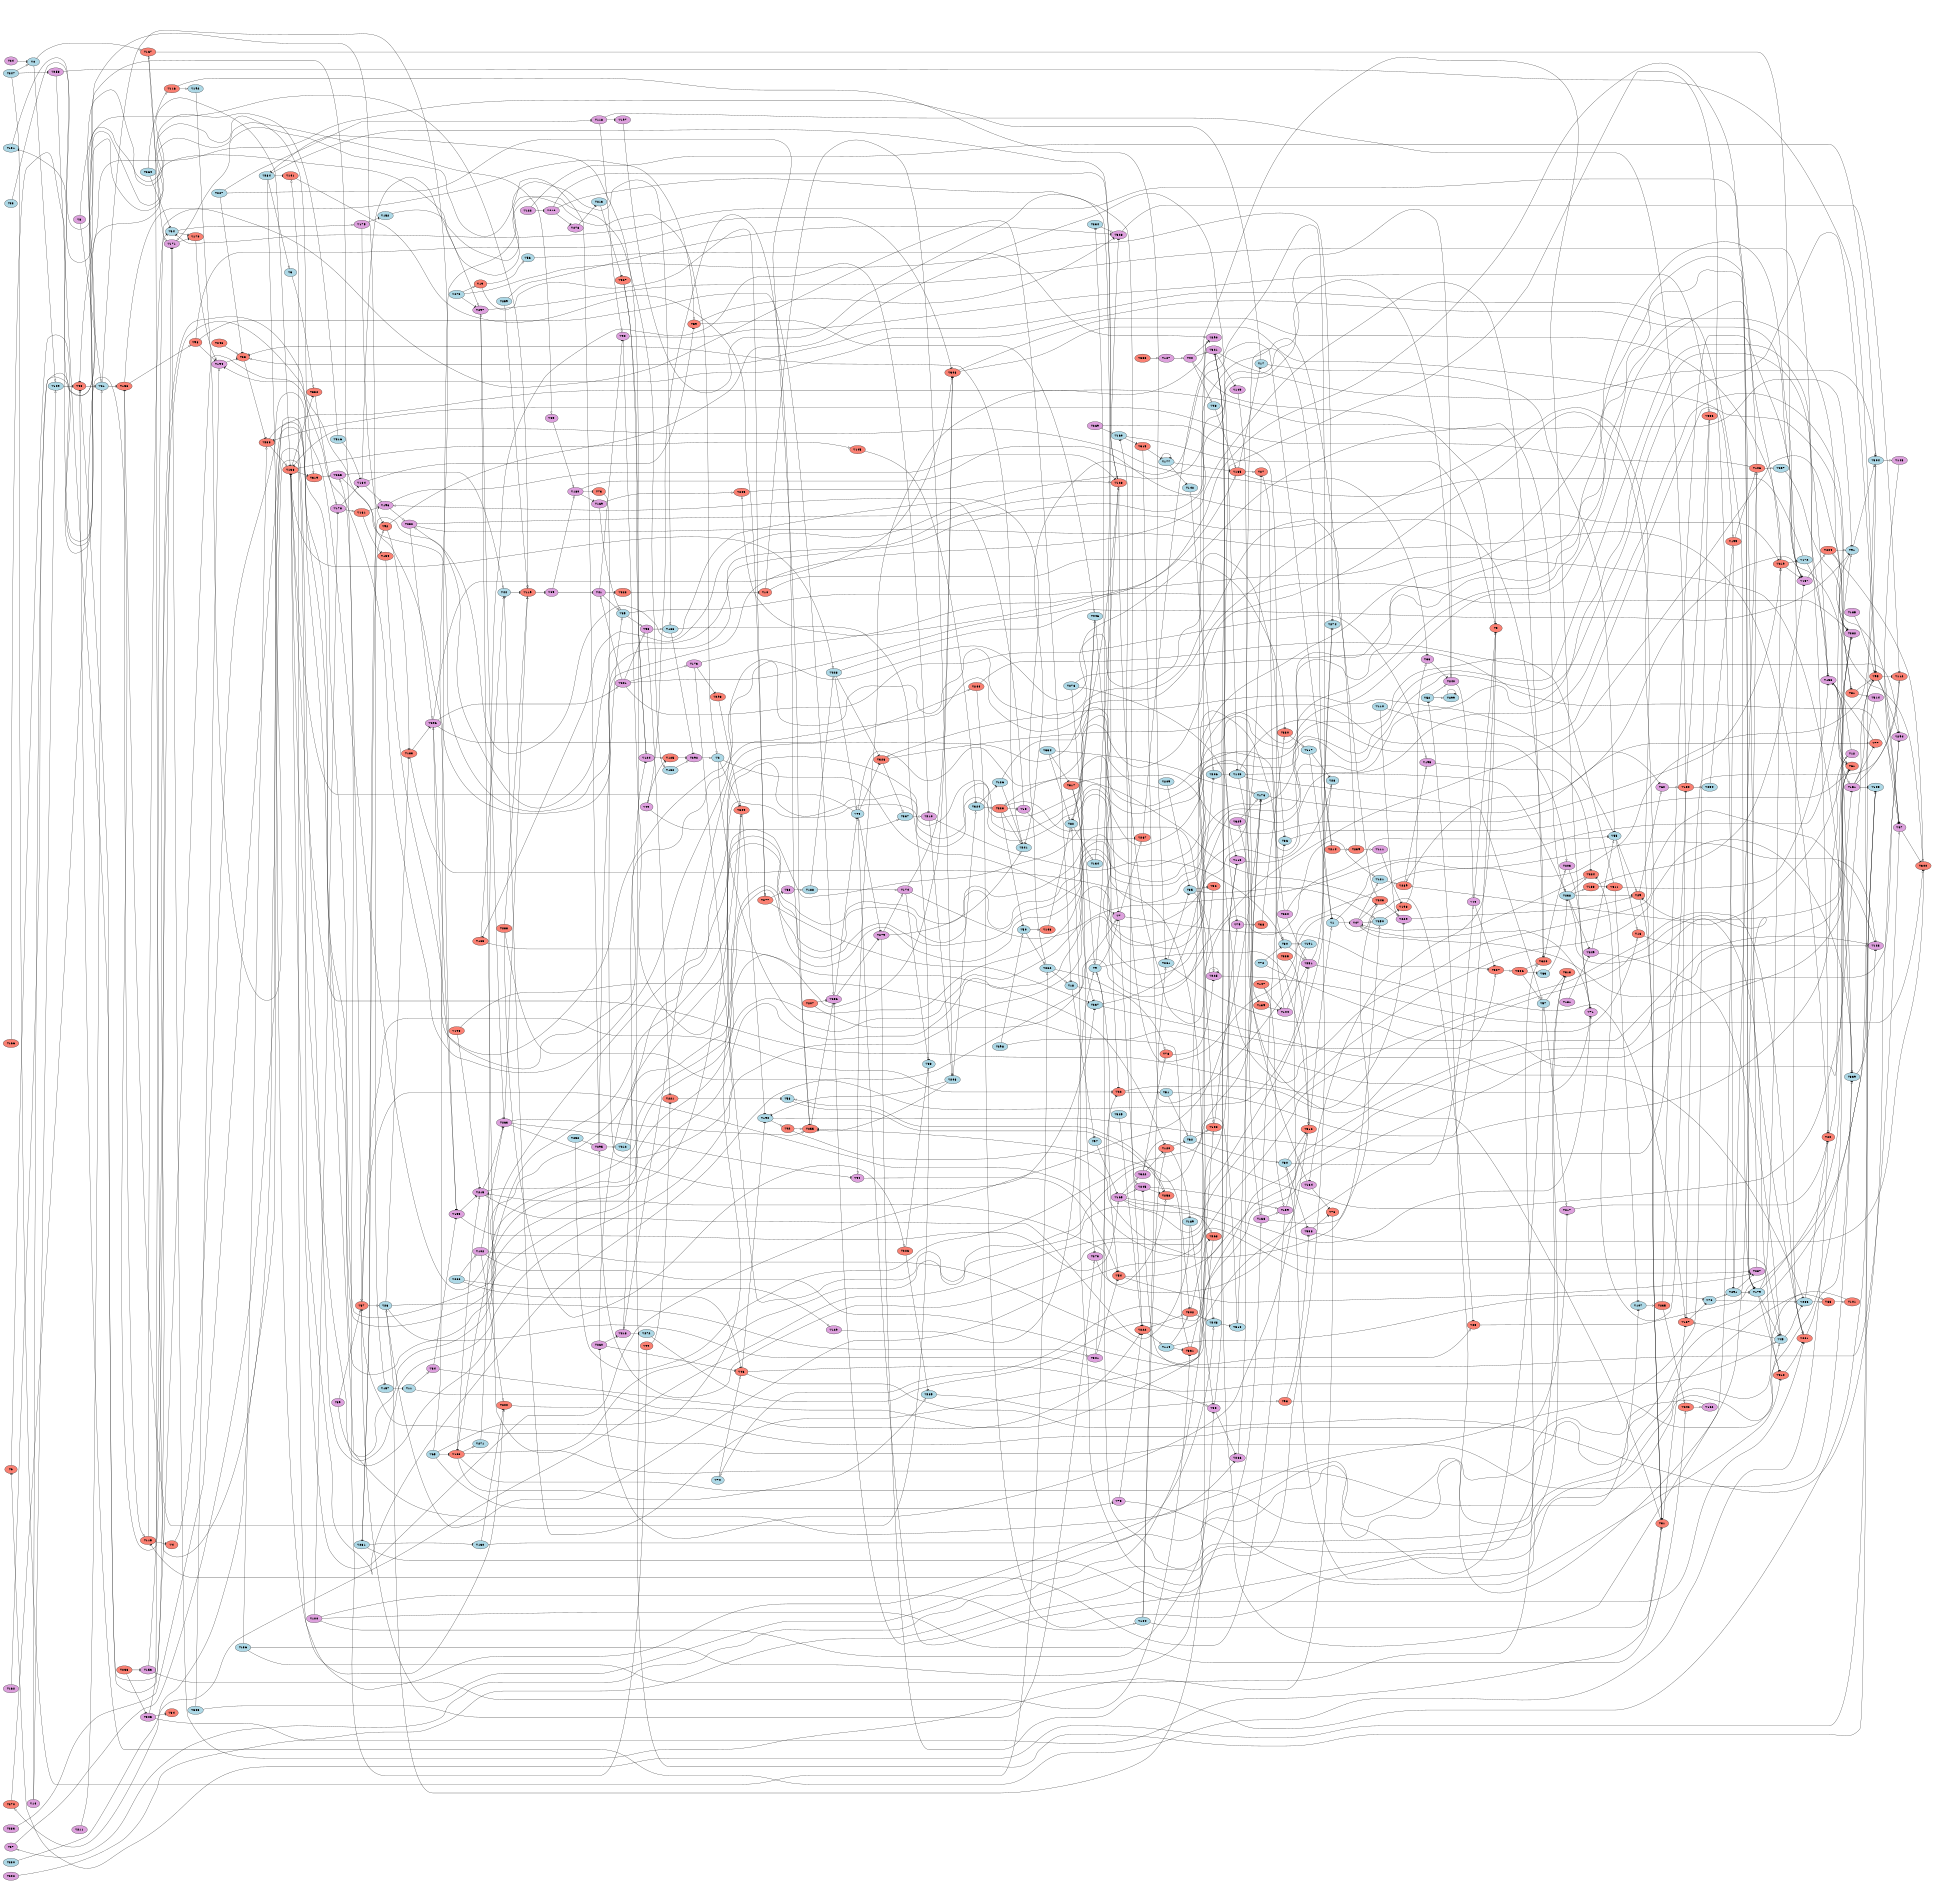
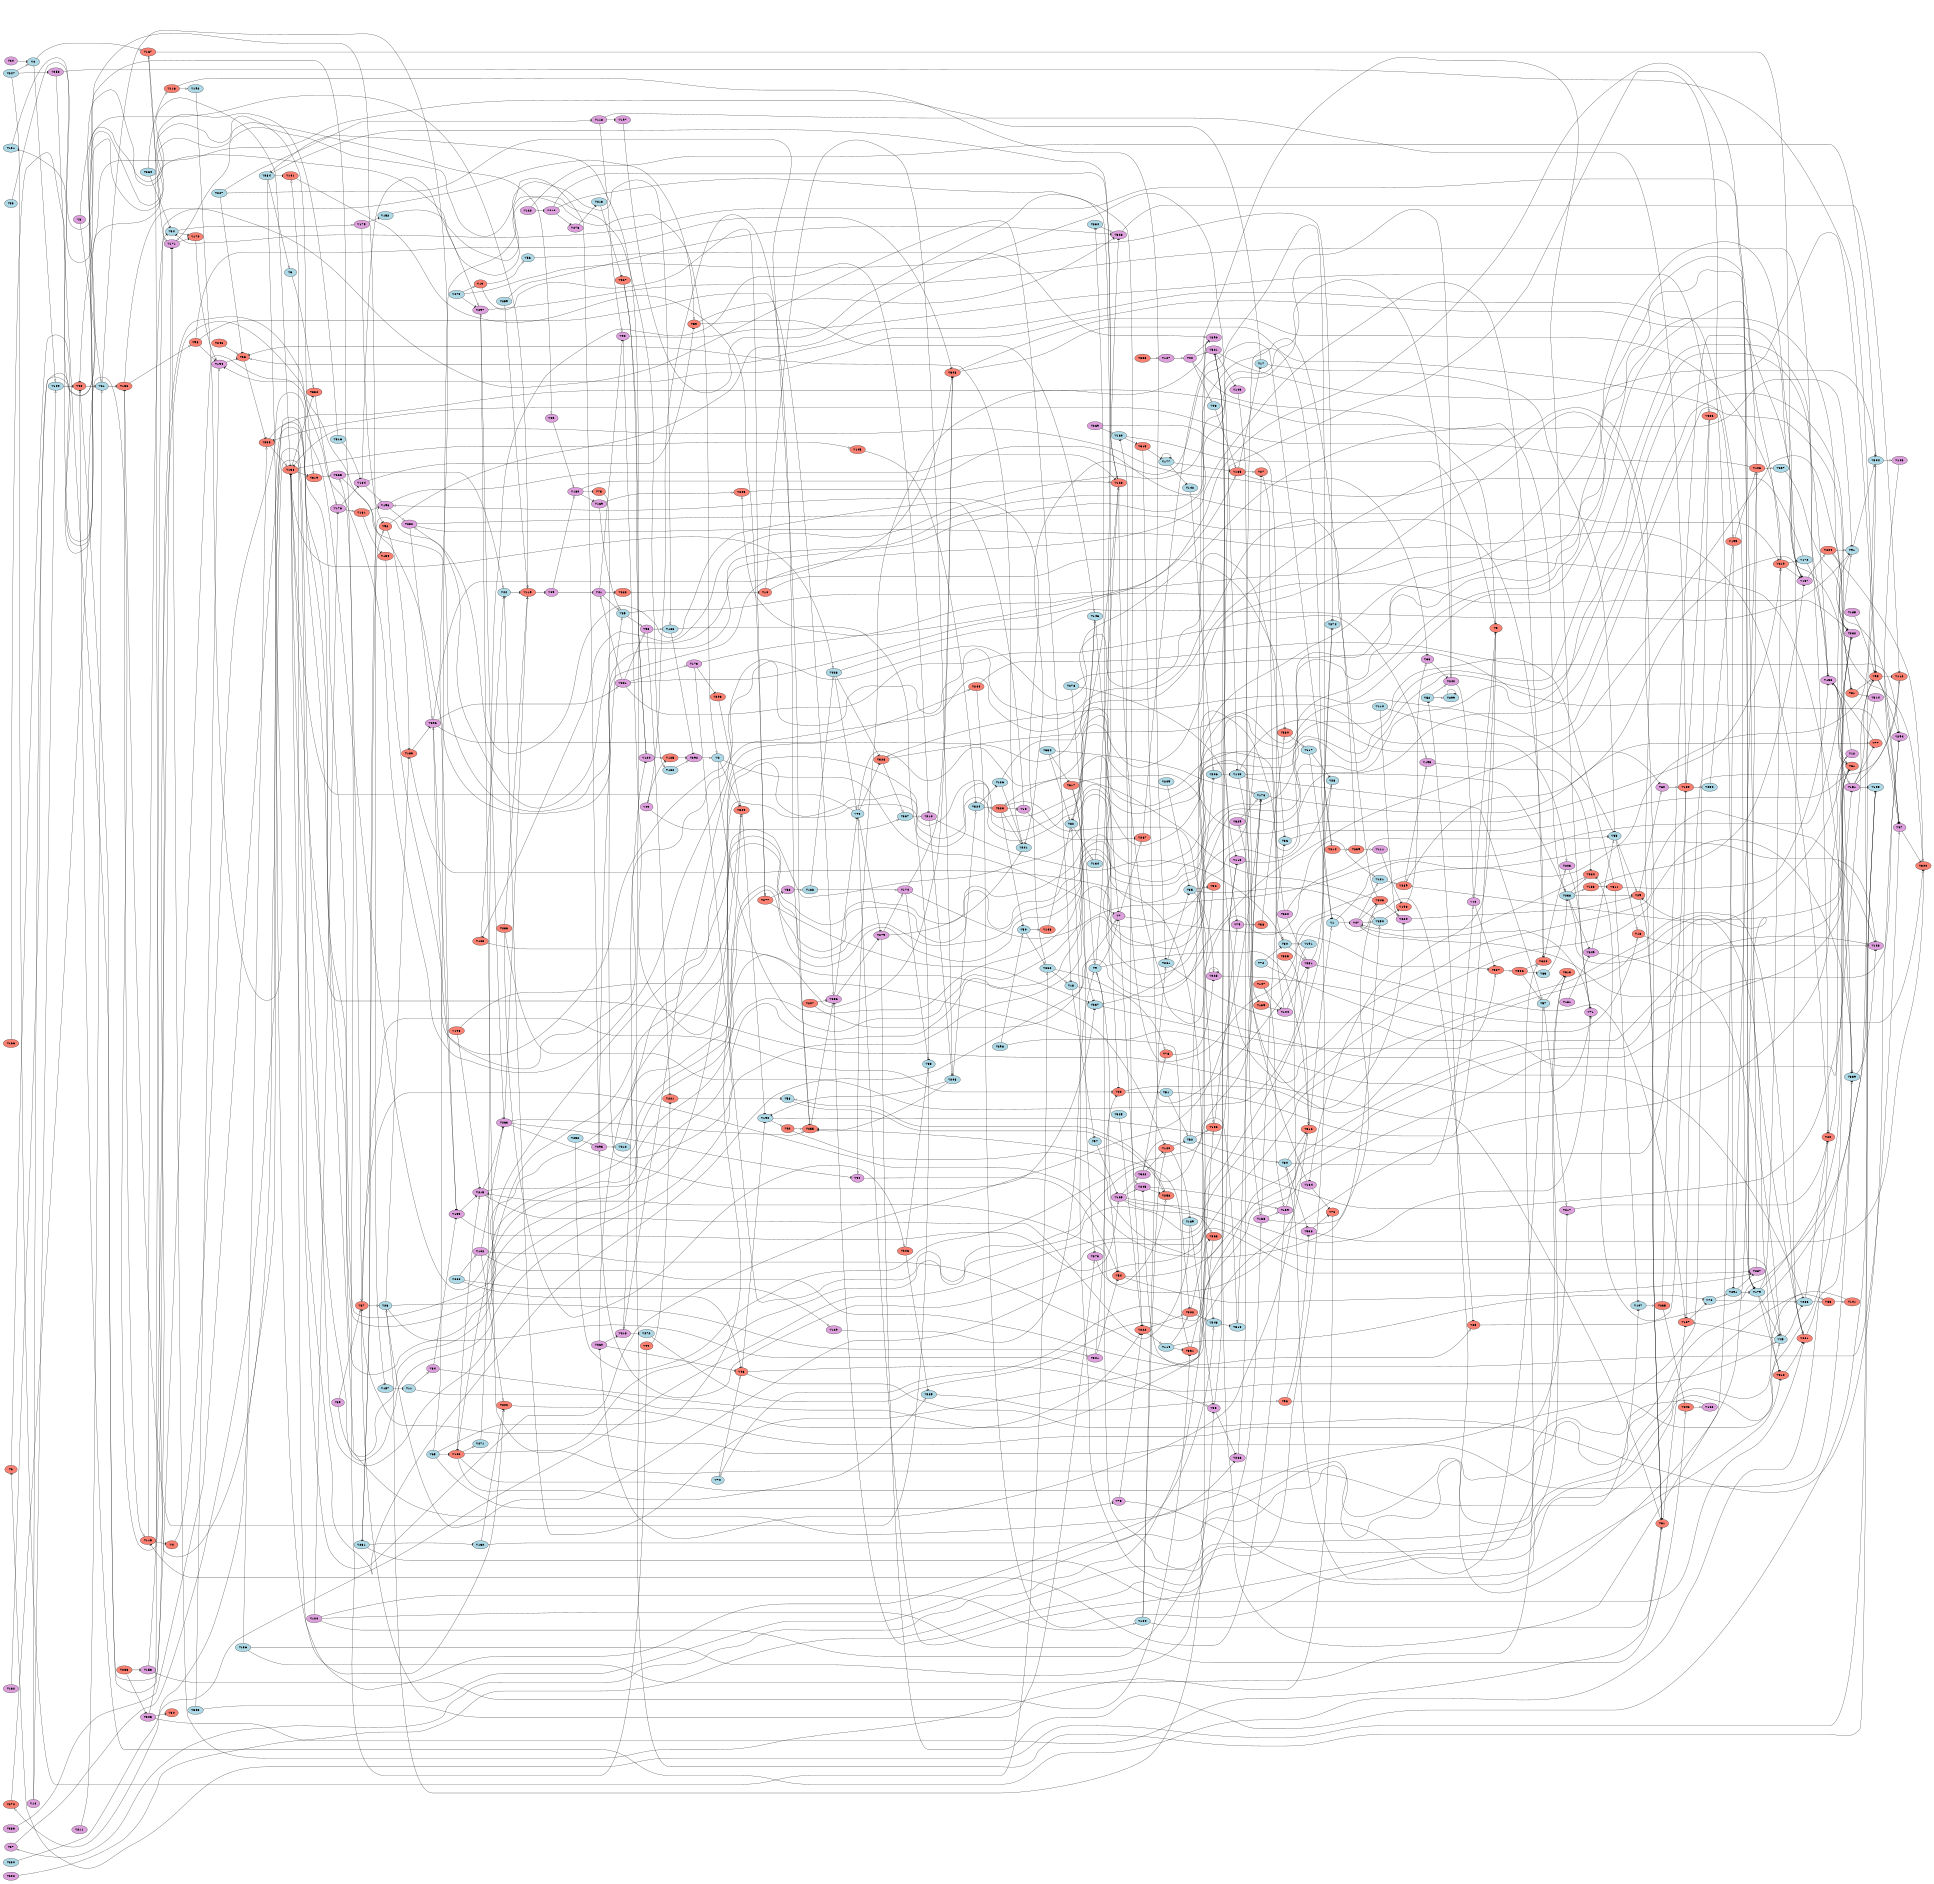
node "v446": label "v446" -> "v146"
